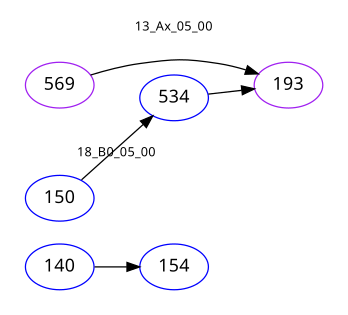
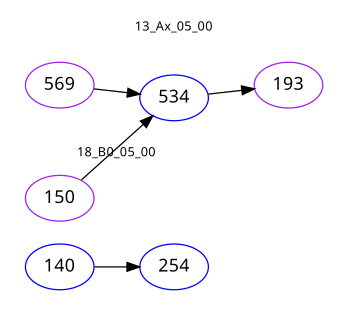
edge "569" -> "193": now "569" -> "534"
node "150": color blue -> purple
node "154": label "154" -> "254"
